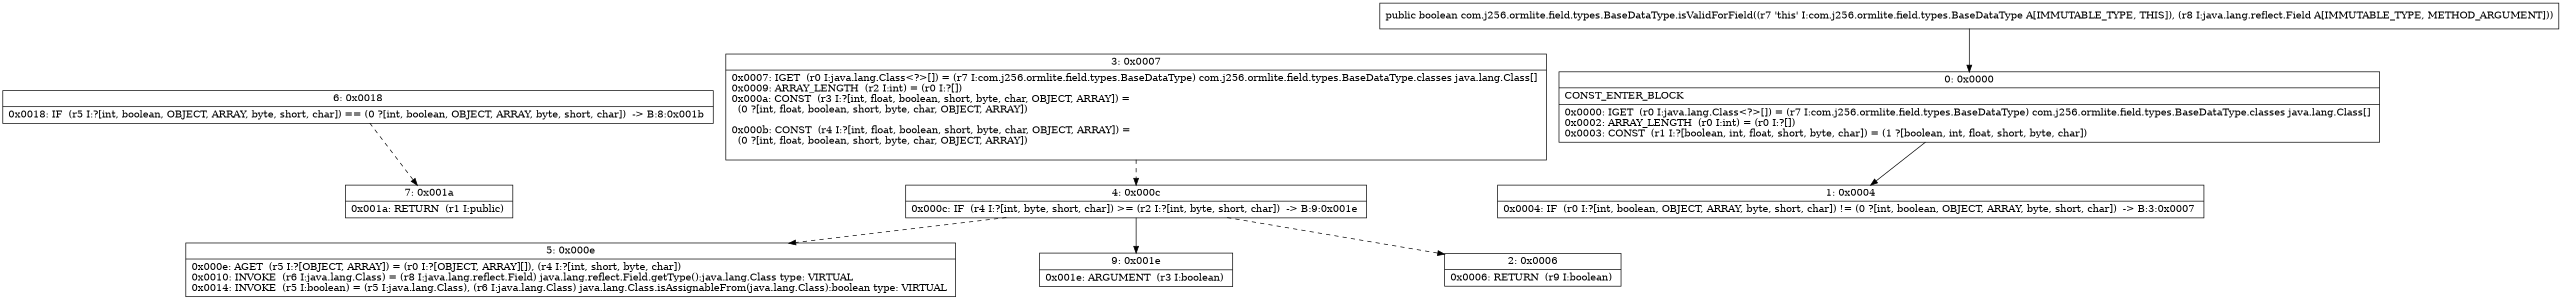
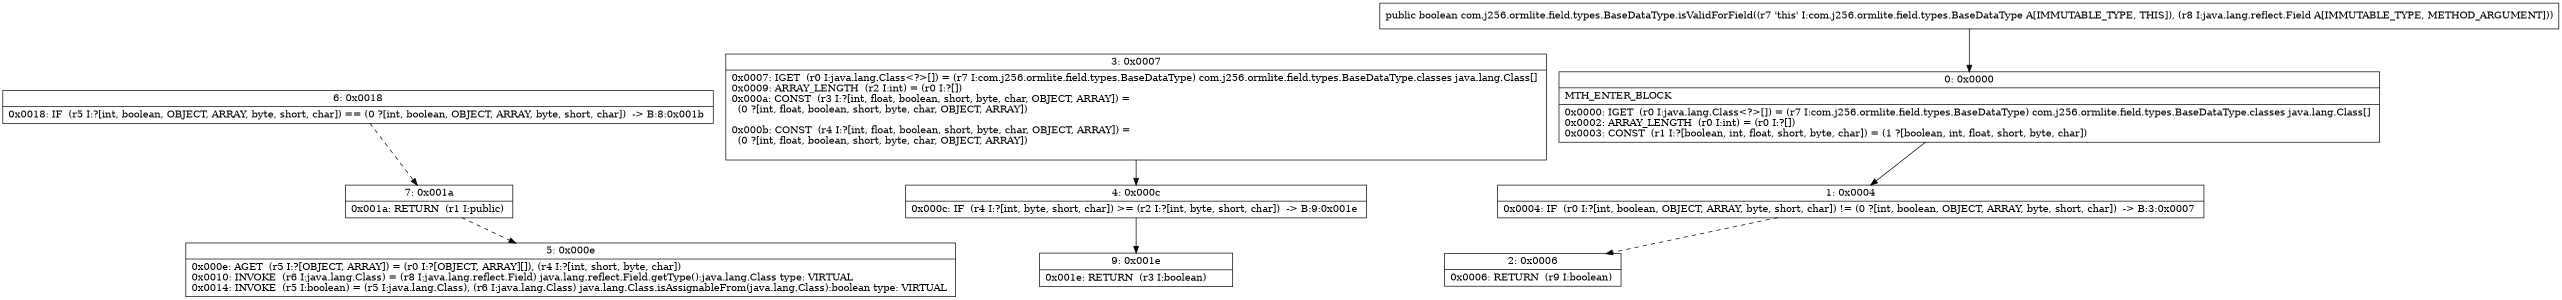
node "0: 0x0000": text "CONST_ENTER_BLOCK" -> "MTH_ENTER_BLOCK"
edge "3: 0x0007" -> "4: 0x000c": style dashed -> solid
edge "4: 0x000c" -> "5: 0x000e": now "7: 0x001a" -> "5: 0x000e"
edge "4: 0x000c" -> "2: 0x0006": now "1: 0x0004" -> "2: 0x0006"
node "9: 0x001e": text "0x001e: ARGUMENT  (r3 I:boolean)" -> "0x001e: RETURN  (r3 I:boolean)"
